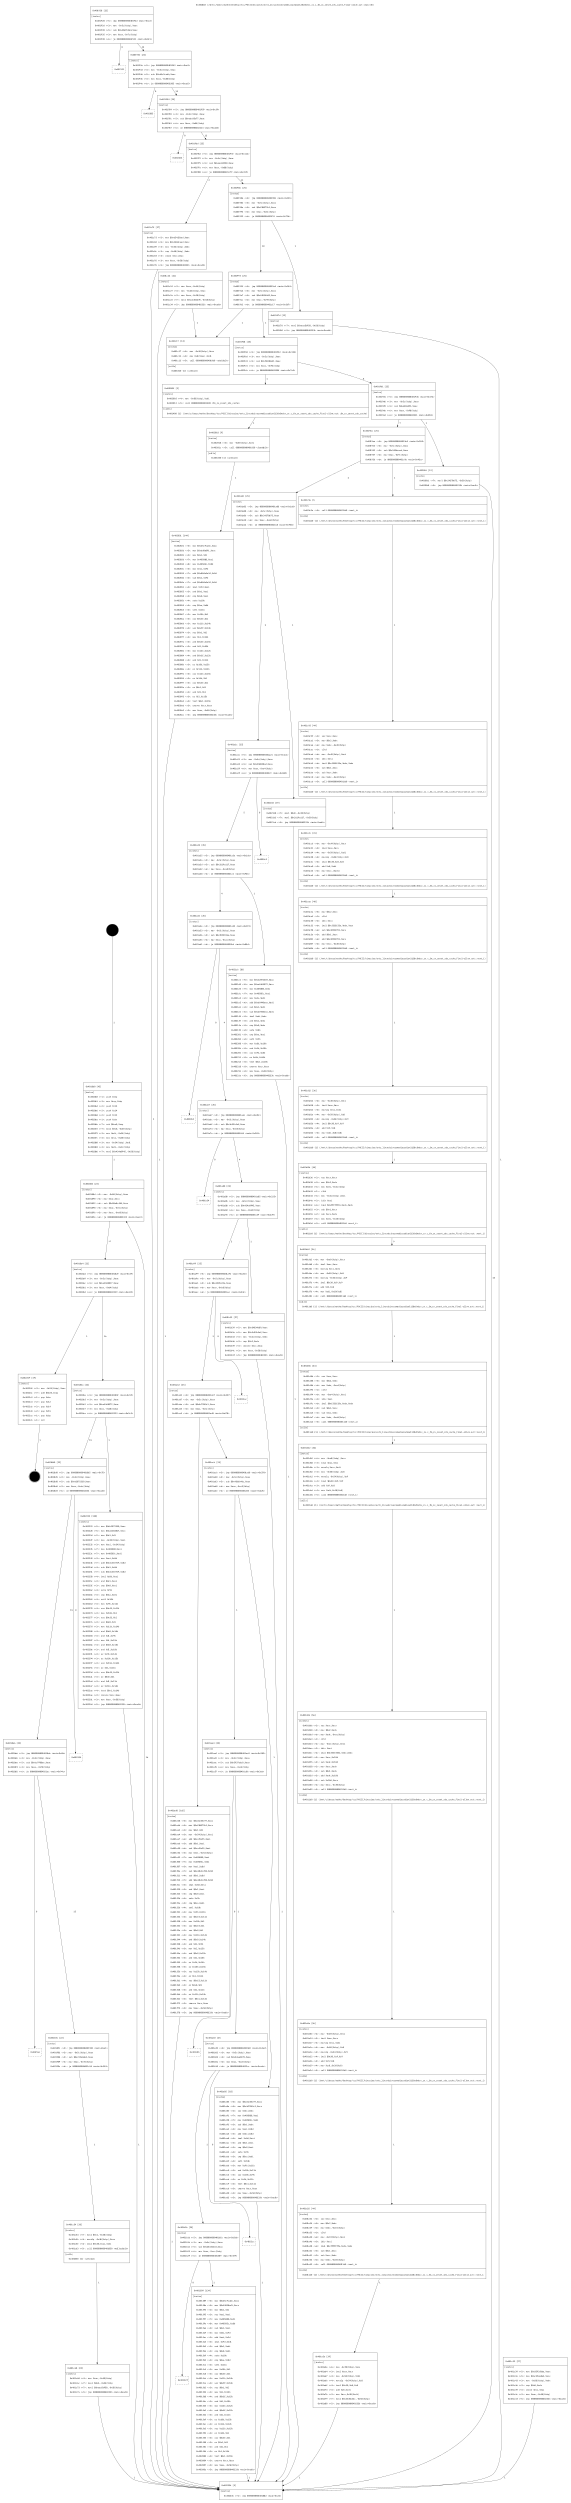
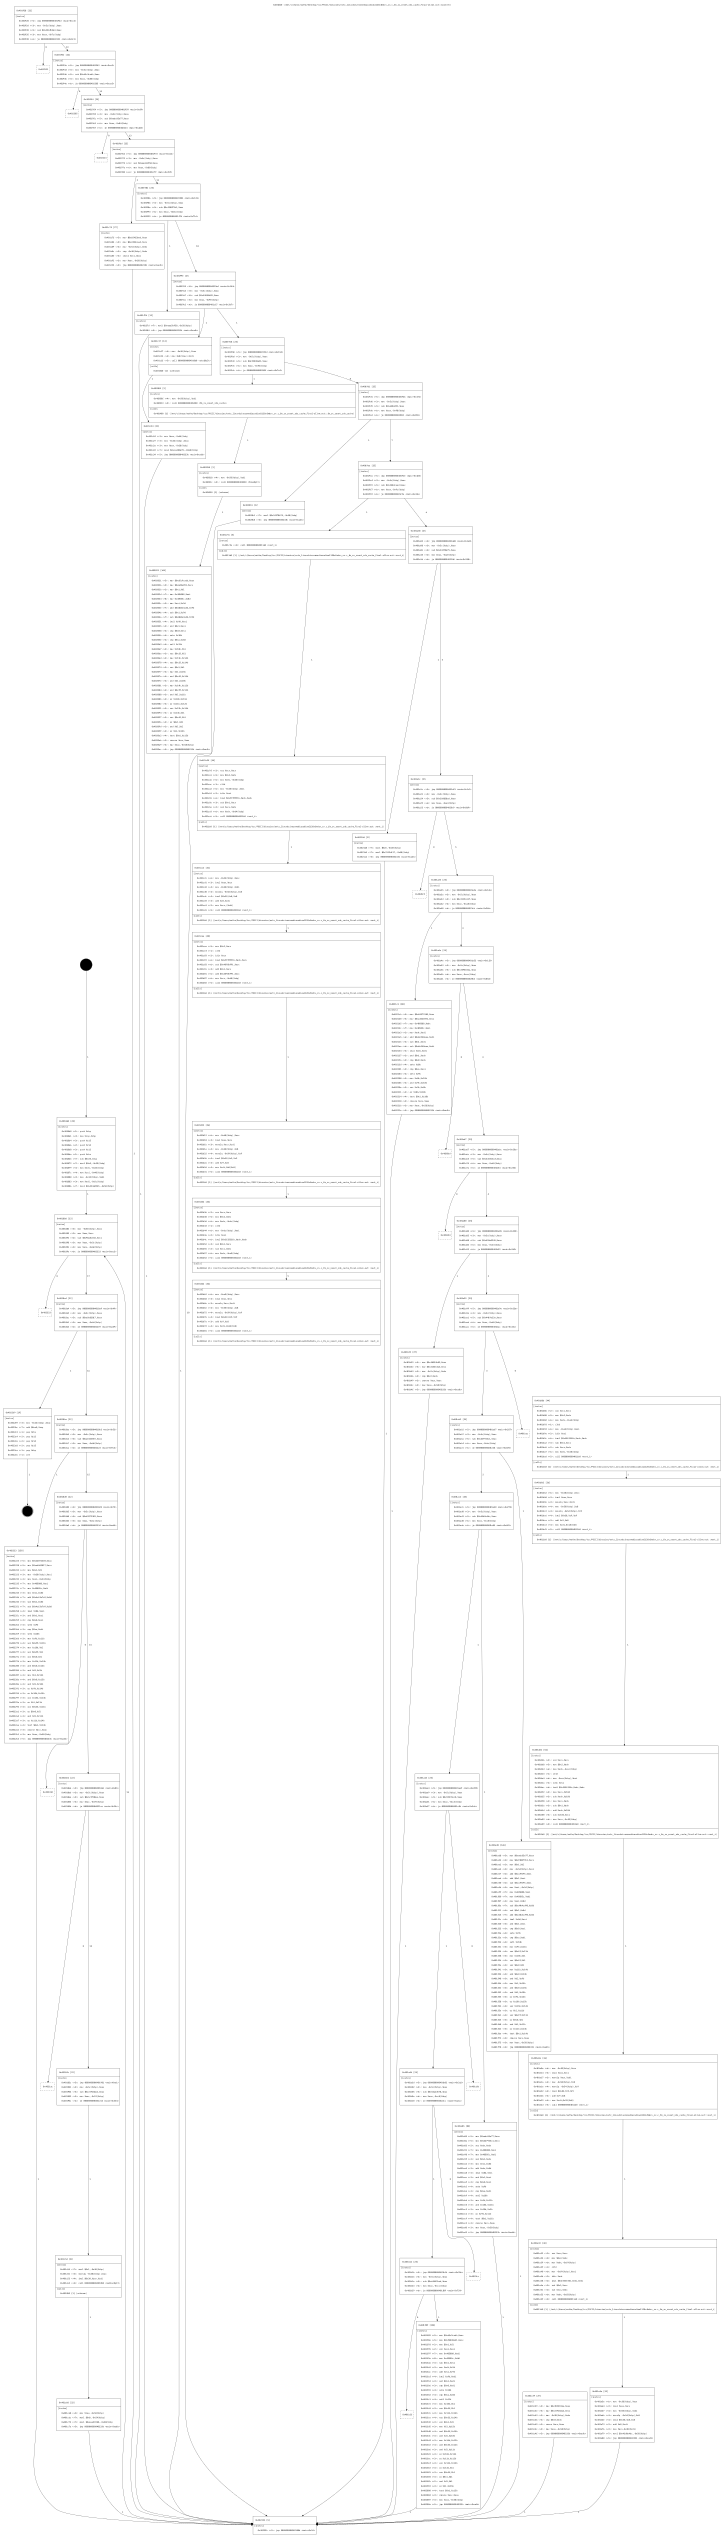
edge "0x401c24 [21]" -> "0x401c17 [13]": reversed
node "0x402323": added
edge "0x401d62 [36]" -> "0x401d86 [44]": removed, label "1"
